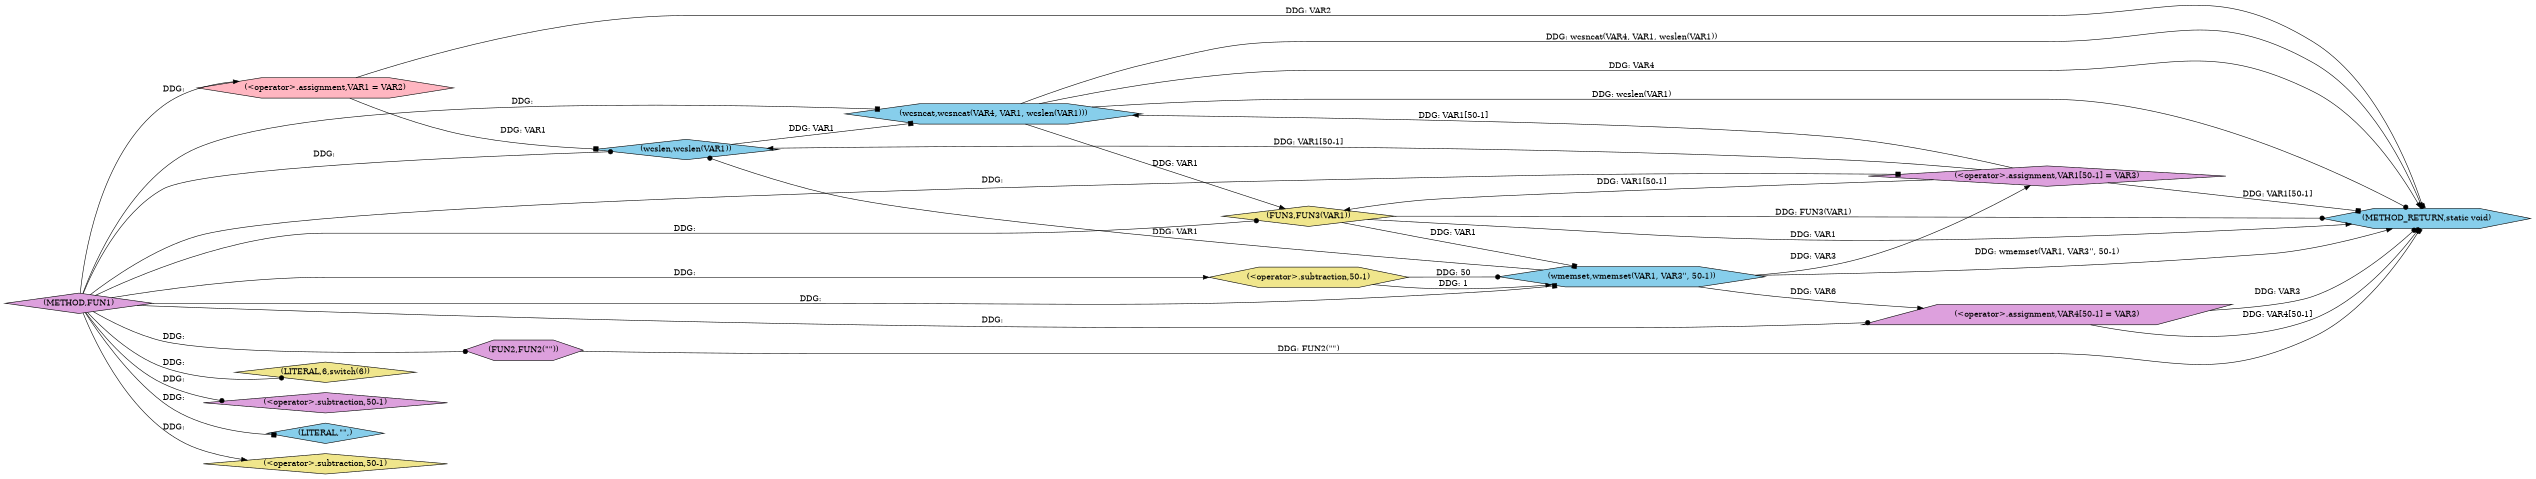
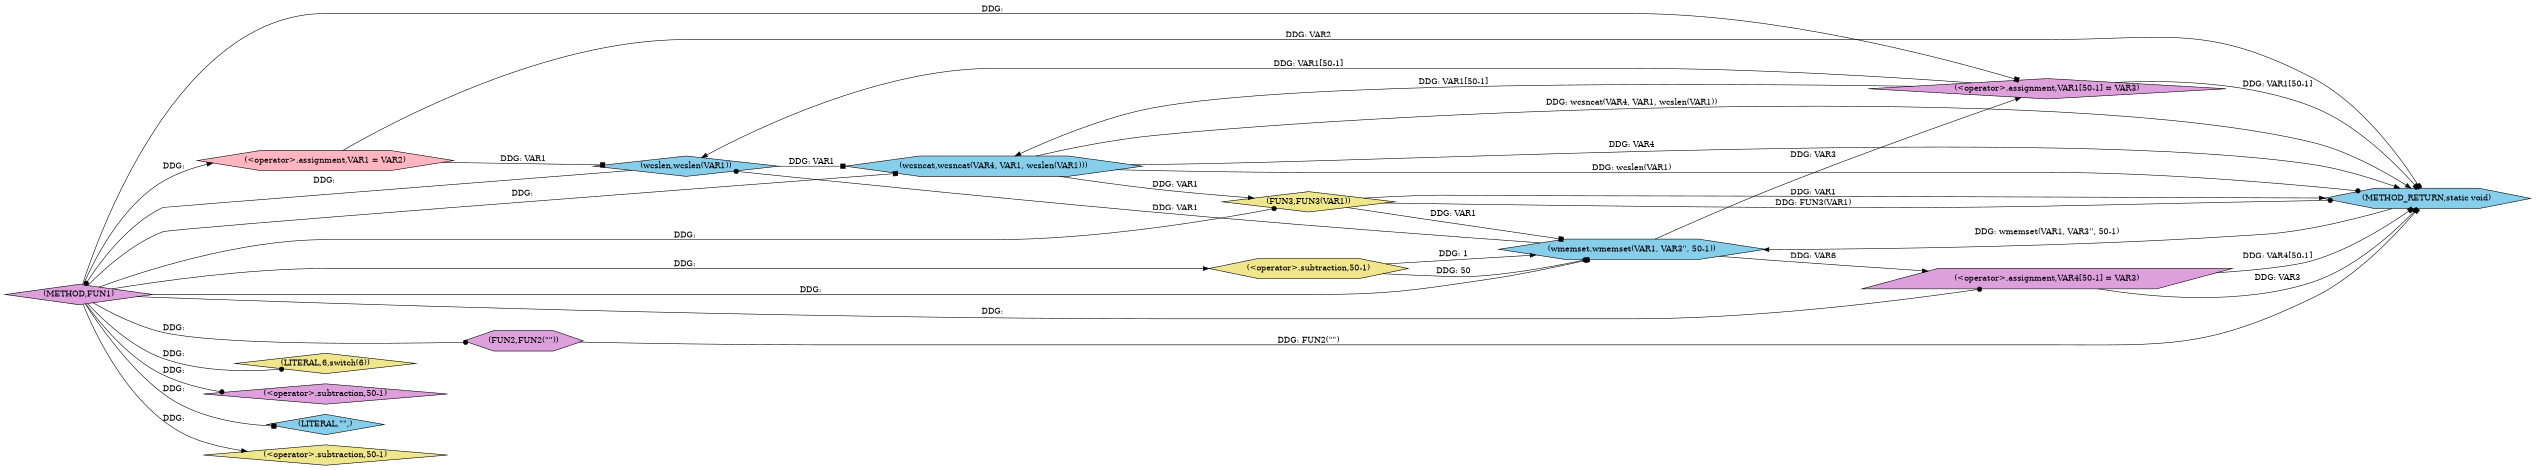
edge "(METHOD,FUN1)" -> "(wcslen,wcslen(VAR1))": reversed
edge "(<operator>.assignment,VAR1[50-1] = VAR3)" -> "(FUN3,FUN3(VAR1))": removed, label "DDG: VAR1[50-1]"
edge "(wmemset,wmemset(VAR1, VAR3'', 50-1))" -> "(METHOD_RETURN,static void)": reversed
